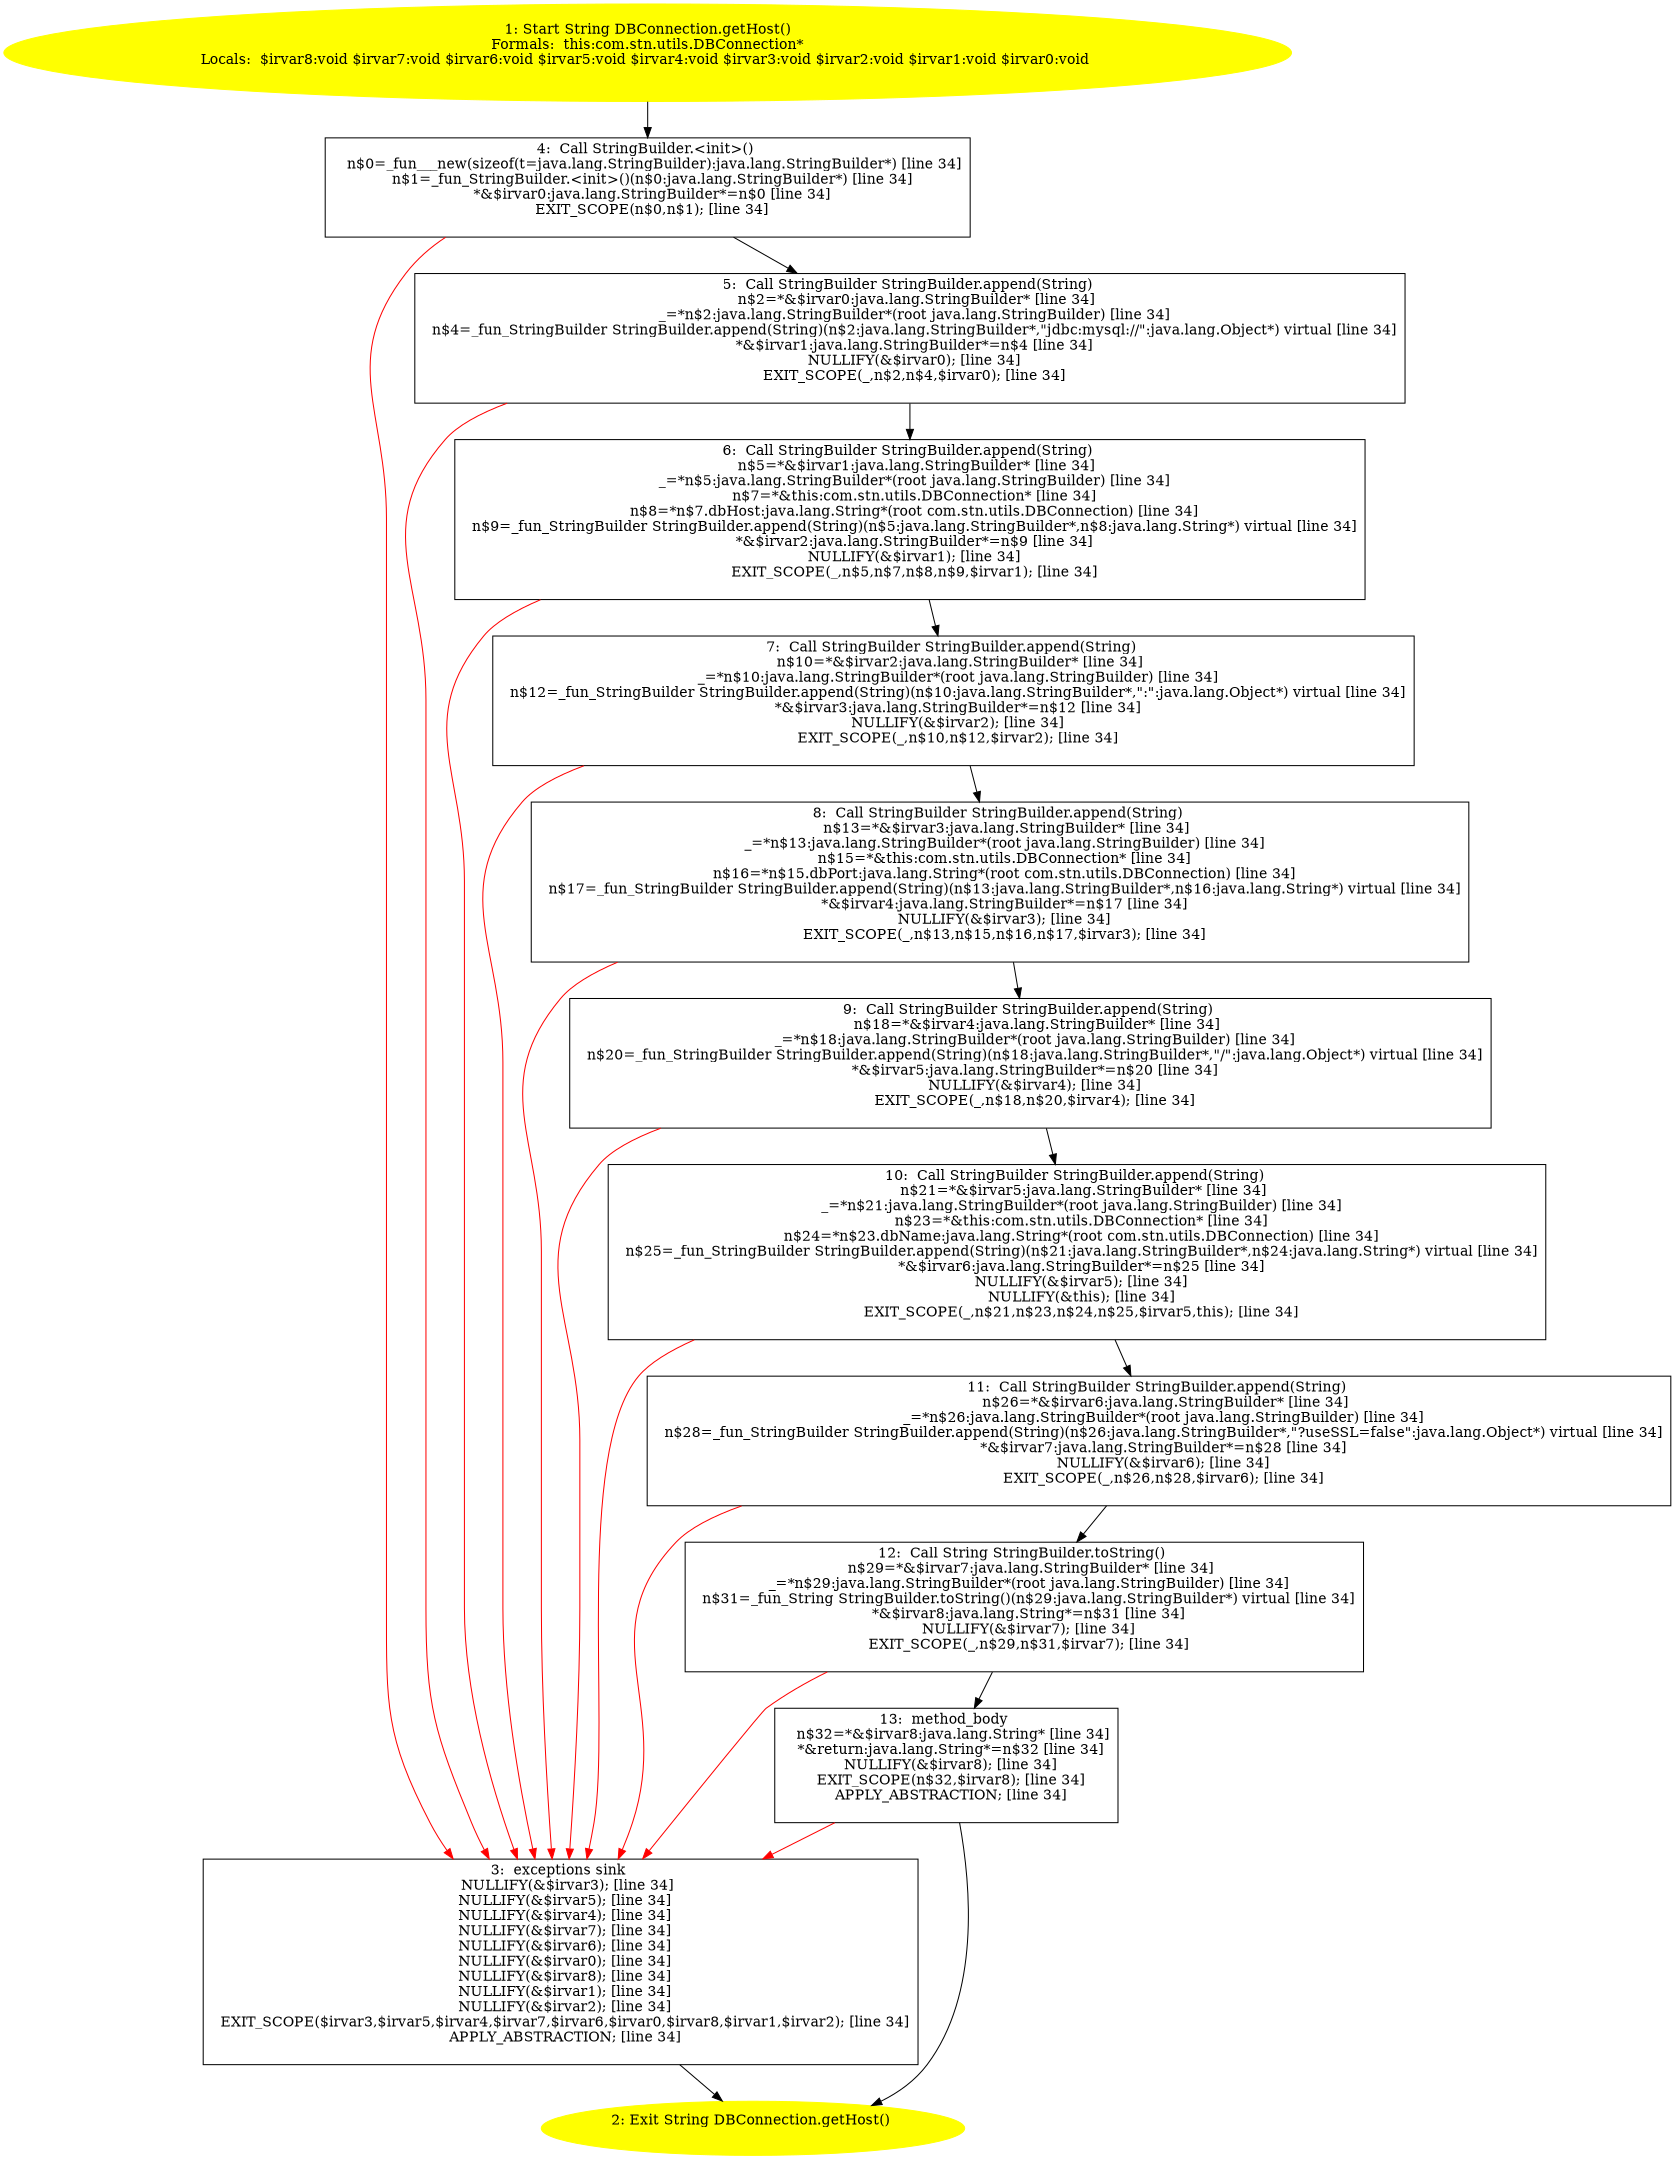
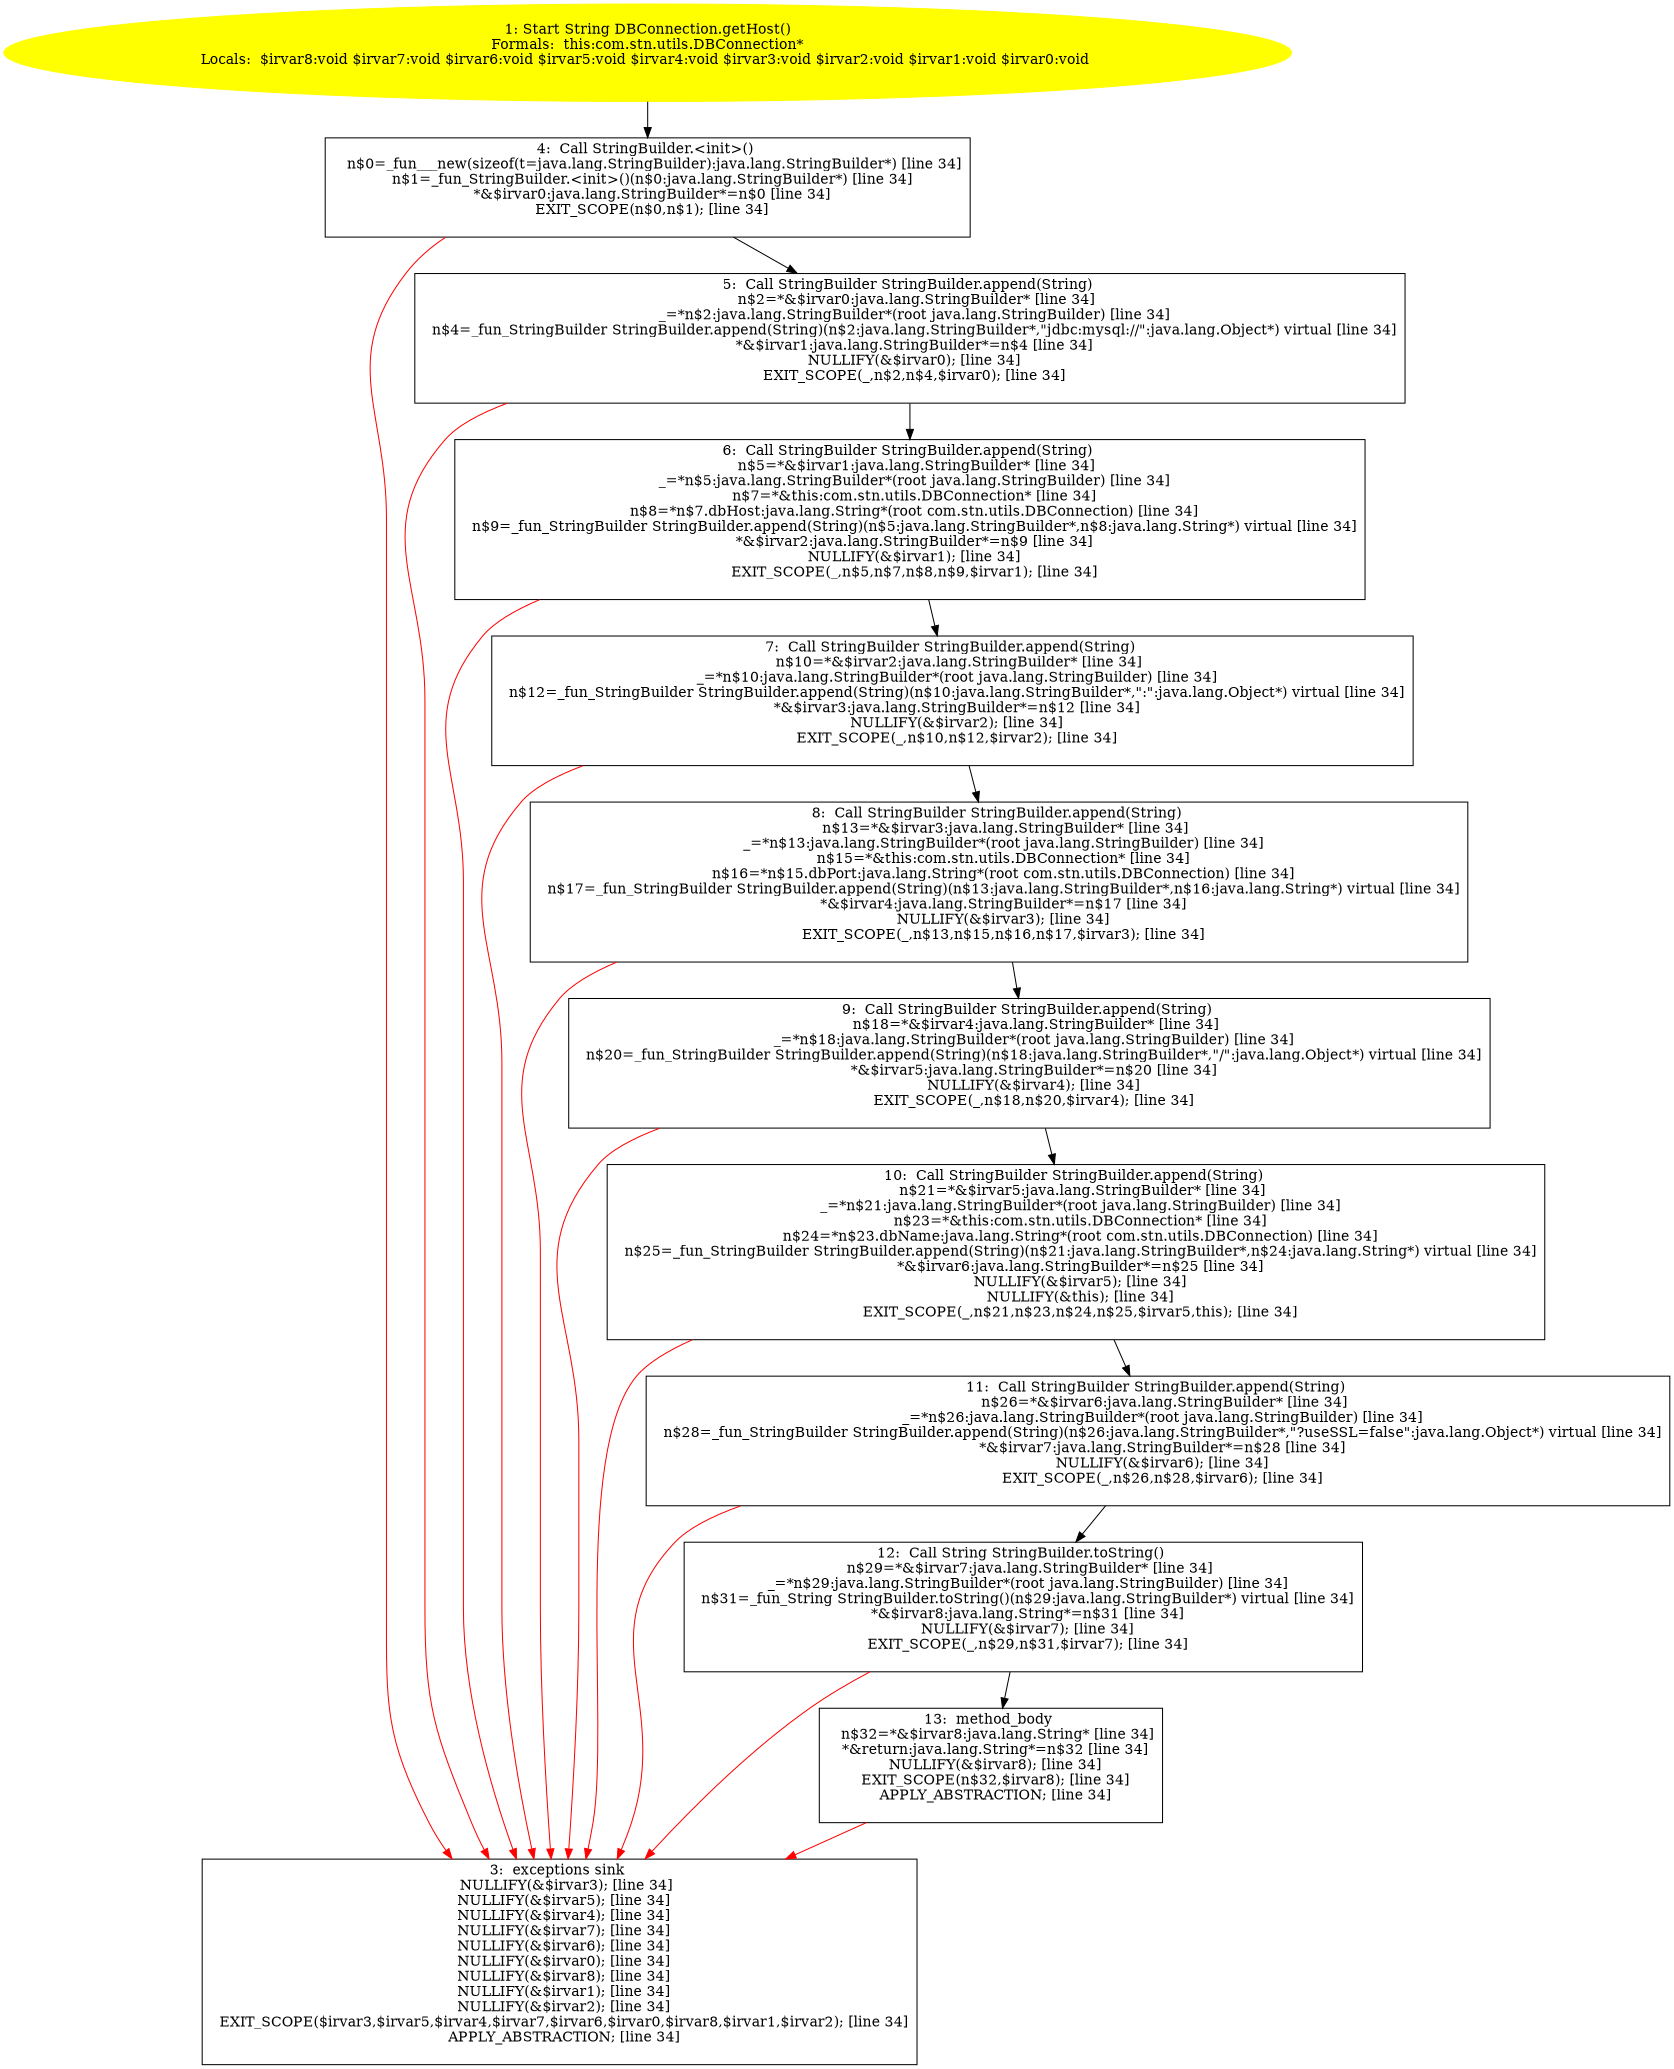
node "2: Exit String DBConnection.getHost()": removed
